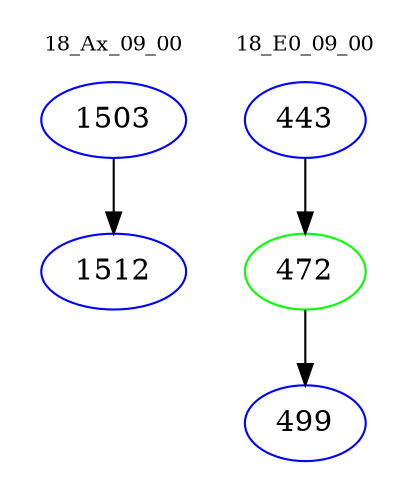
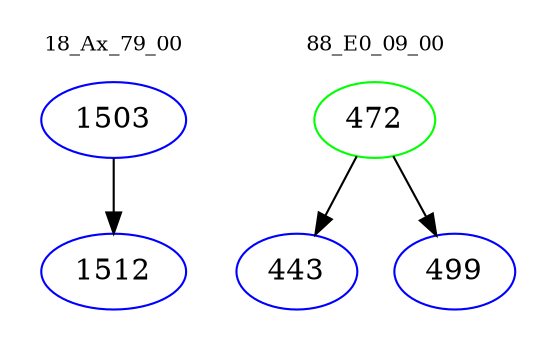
cluster "18_Ax_09_00": label "18_Ax_09_00" -> "18_Ax_79_00"
cluster "18_E0_09_00": label "18_E0_09_00" -> "88_E0_09_00"
edge "443" -> "472": reversed
